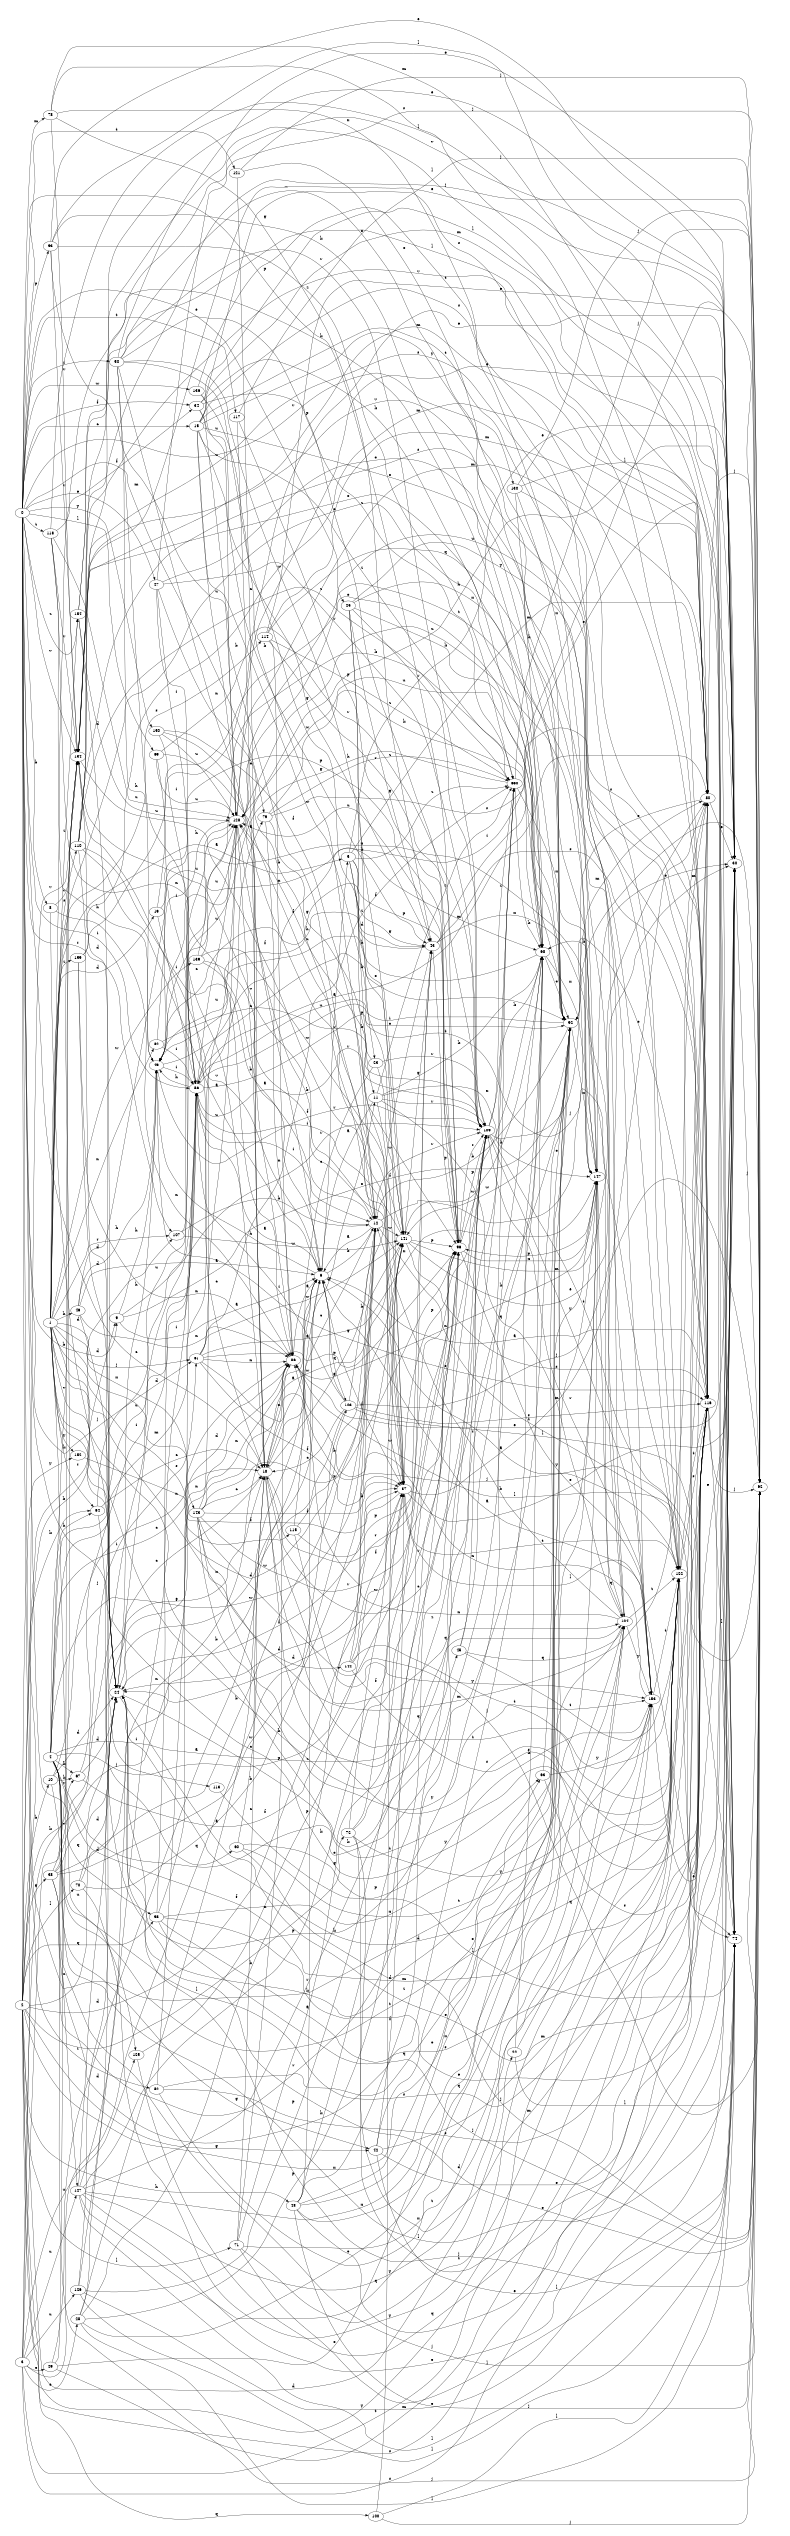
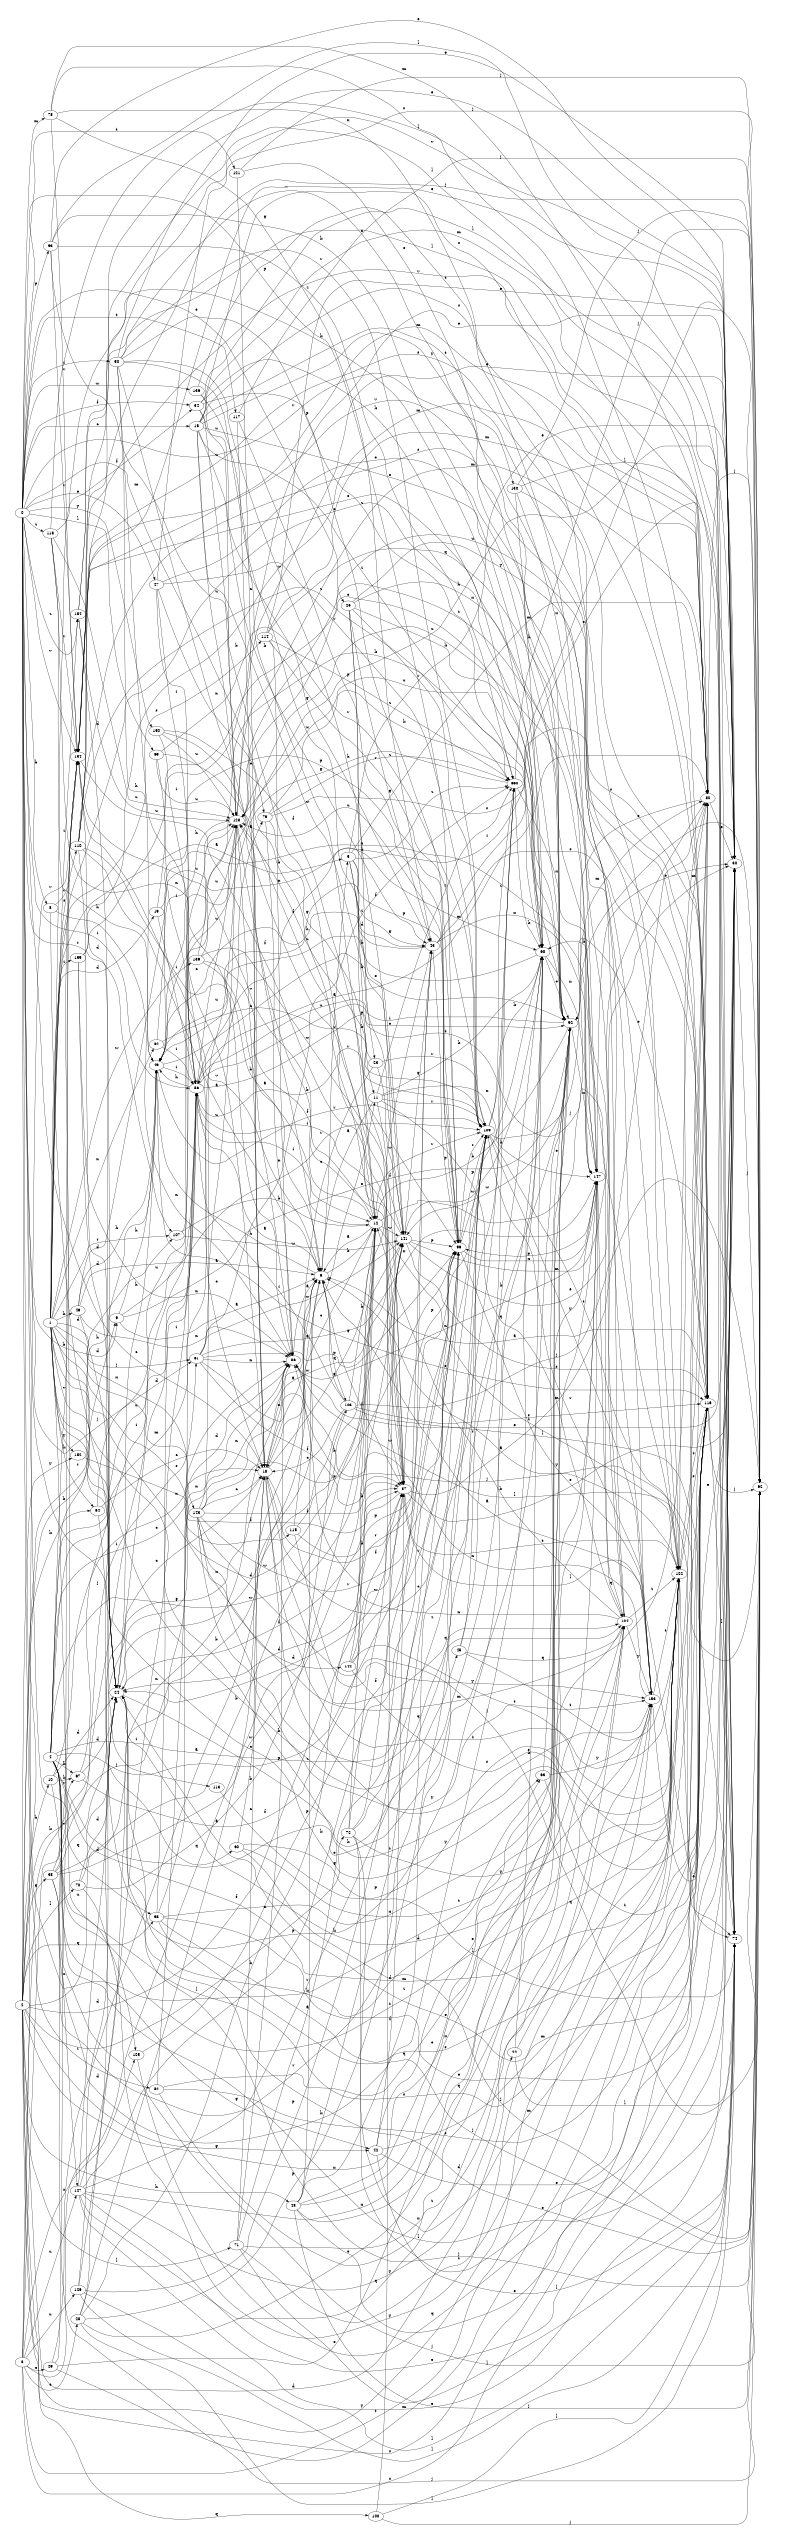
edge "72" -> "12": added, label "b"
edge "4" -> "64": now "4" -> "49"
edge "63" -> "116": label "s" -> "t"
